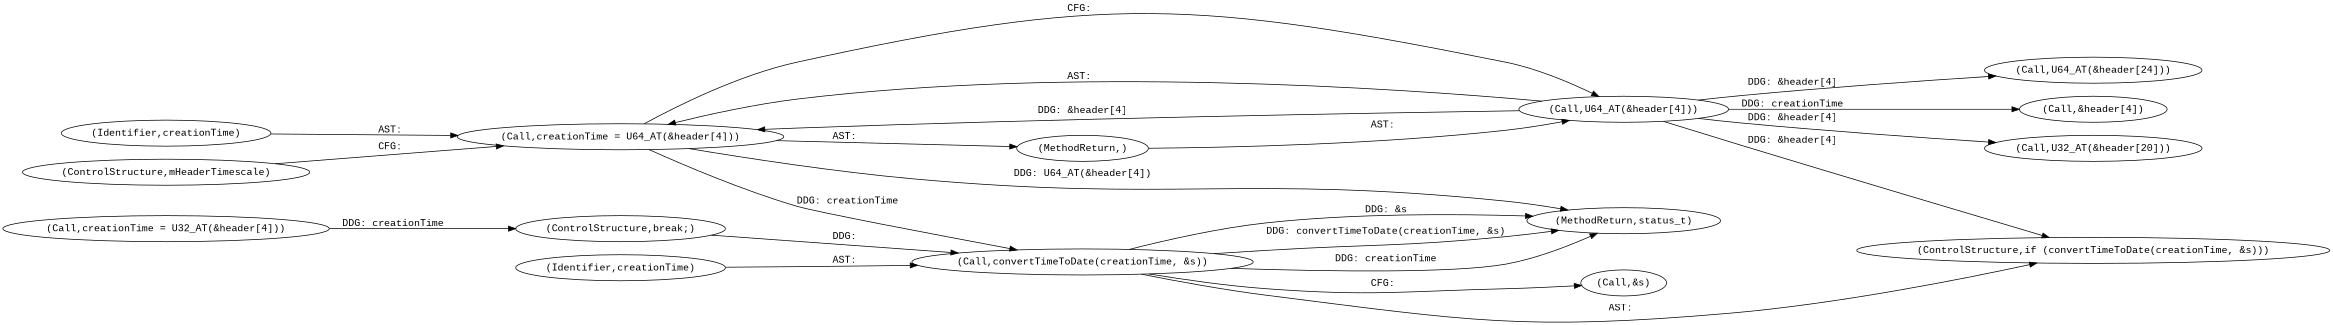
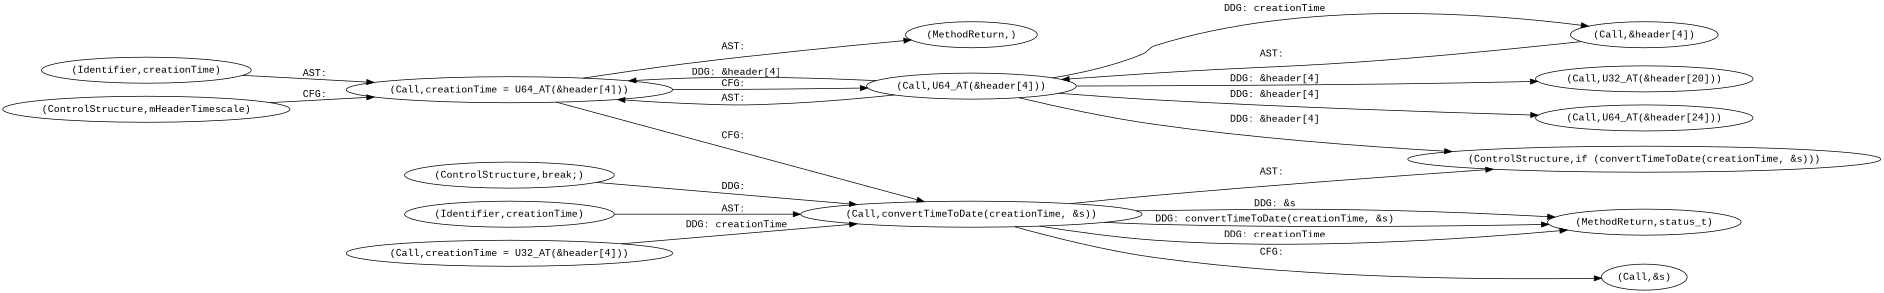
edge "(MethodReturn,)" -> "(Call,U64_AT(&header[4]))": now "(Call,&header[4])" -> "(Call,U64_AT(&header[4]))"
edge "(Call,creationTime = U64_AT(&header[4]))" -> "(MethodReturn,status_t)": removed, label "DDG: U64_AT(&header[4])"
edge "(Call,creationTime = U64_AT(&header[4]))" -> "(Call,convertTimeToDate(creationTime, &s))": label "DDG: creationTime" -> "CFG: "
edge "(Call,creationTime = U32_AT(&header[4]))" -> "(ControlStructure,break;)": now "(Call,creationTime = U32_AT(&header[4]))" -> "(Call,convertTimeToDate(creationTime, &s))"
